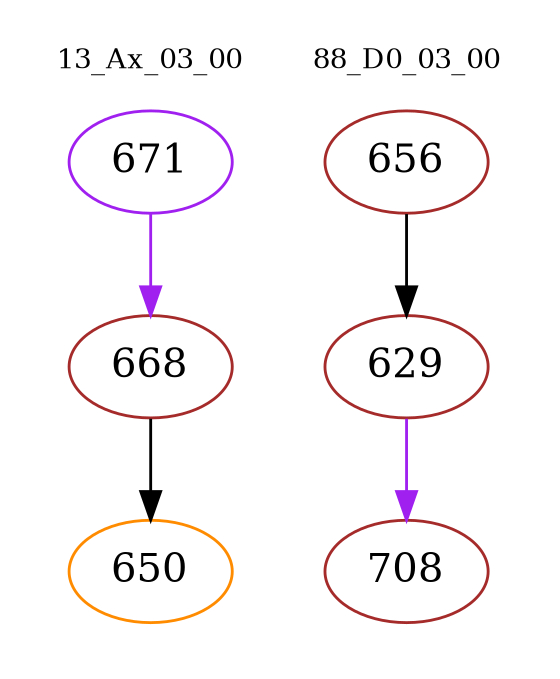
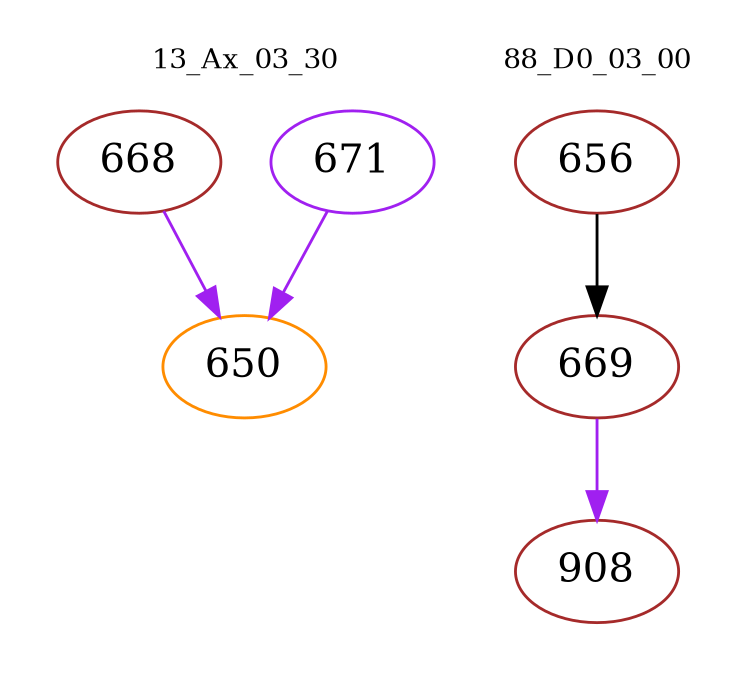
cluster "13_Ax_03_00": label "13_Ax_03_00" -> "13_Ax_03_30"
edge "671" -> "668": now "671" -> "650"
node "629": label "629" -> "669"
edge "668" -> "650": color black -> purple
node "708": label "708" -> "908"
